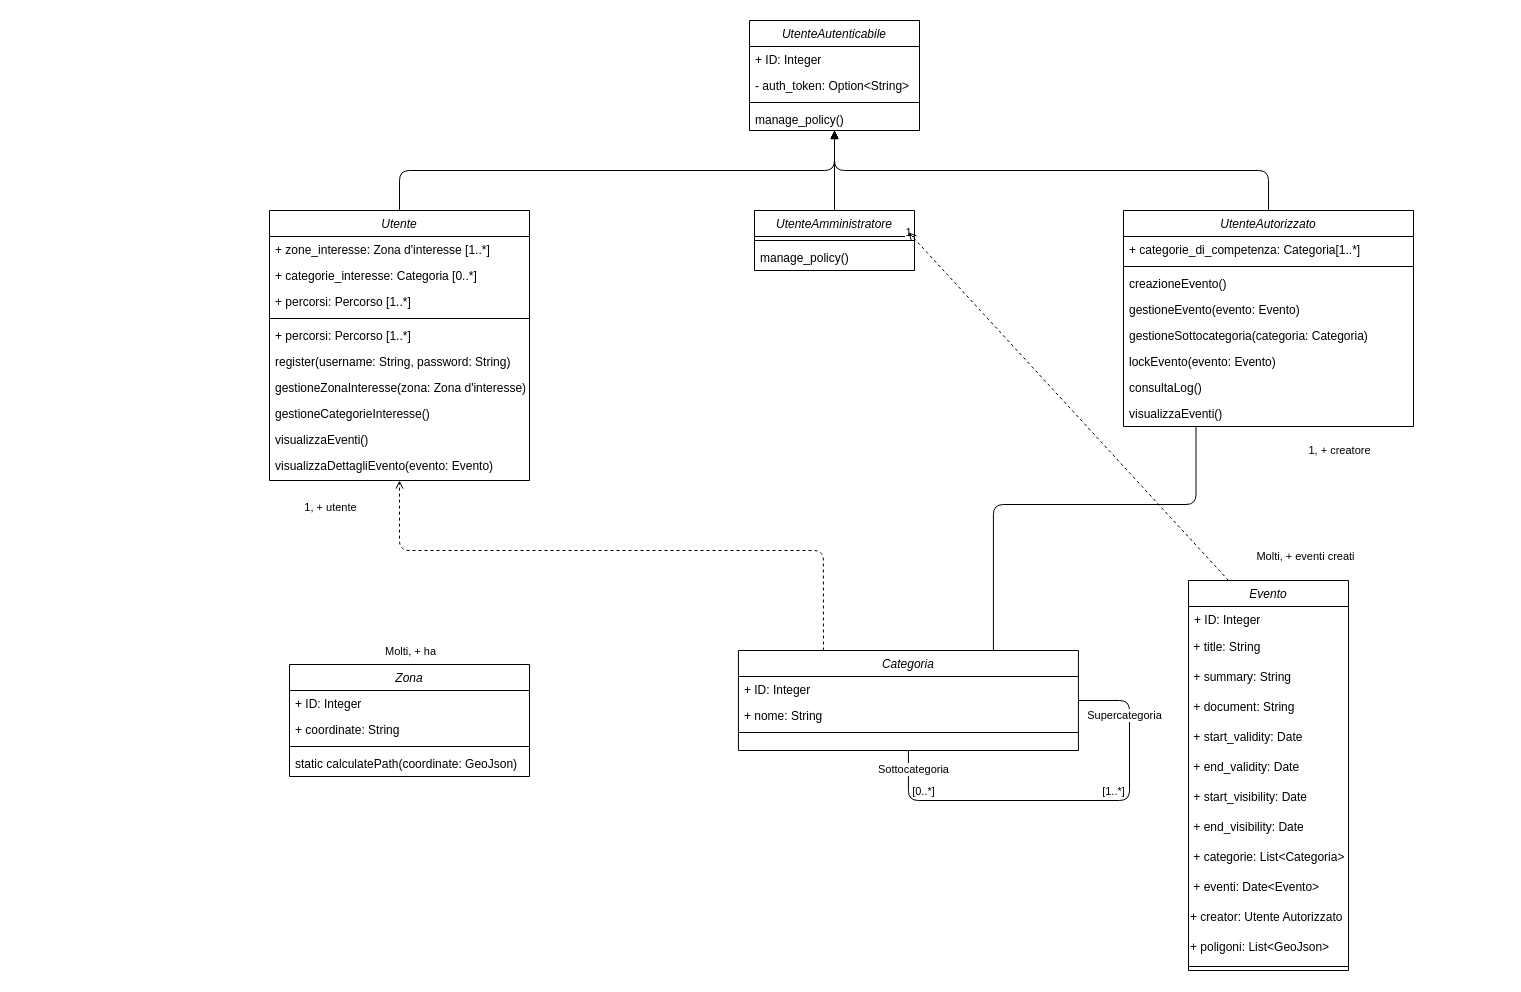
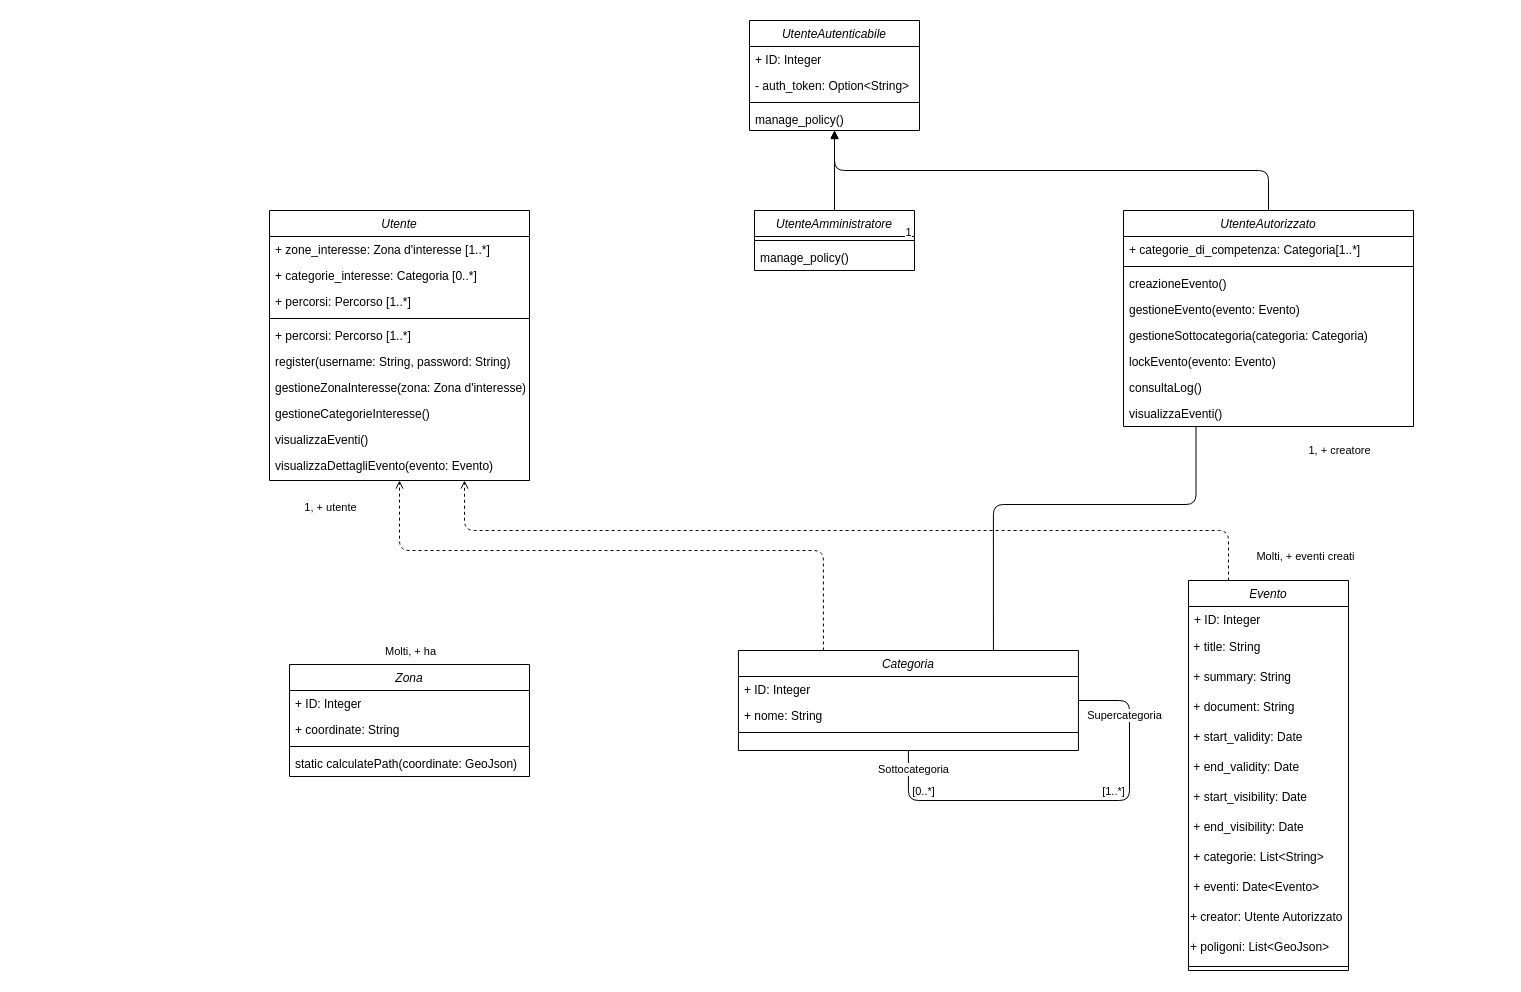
edge "Utente" -> "UtenteAutenticabile": removed
edge "Evento" -> "1": now "Evento" -> "Utente"
node "+ categorie: List<Categoria>": label "+ categorie: List<Categoria>" -> "+ categorie: List<String>"
